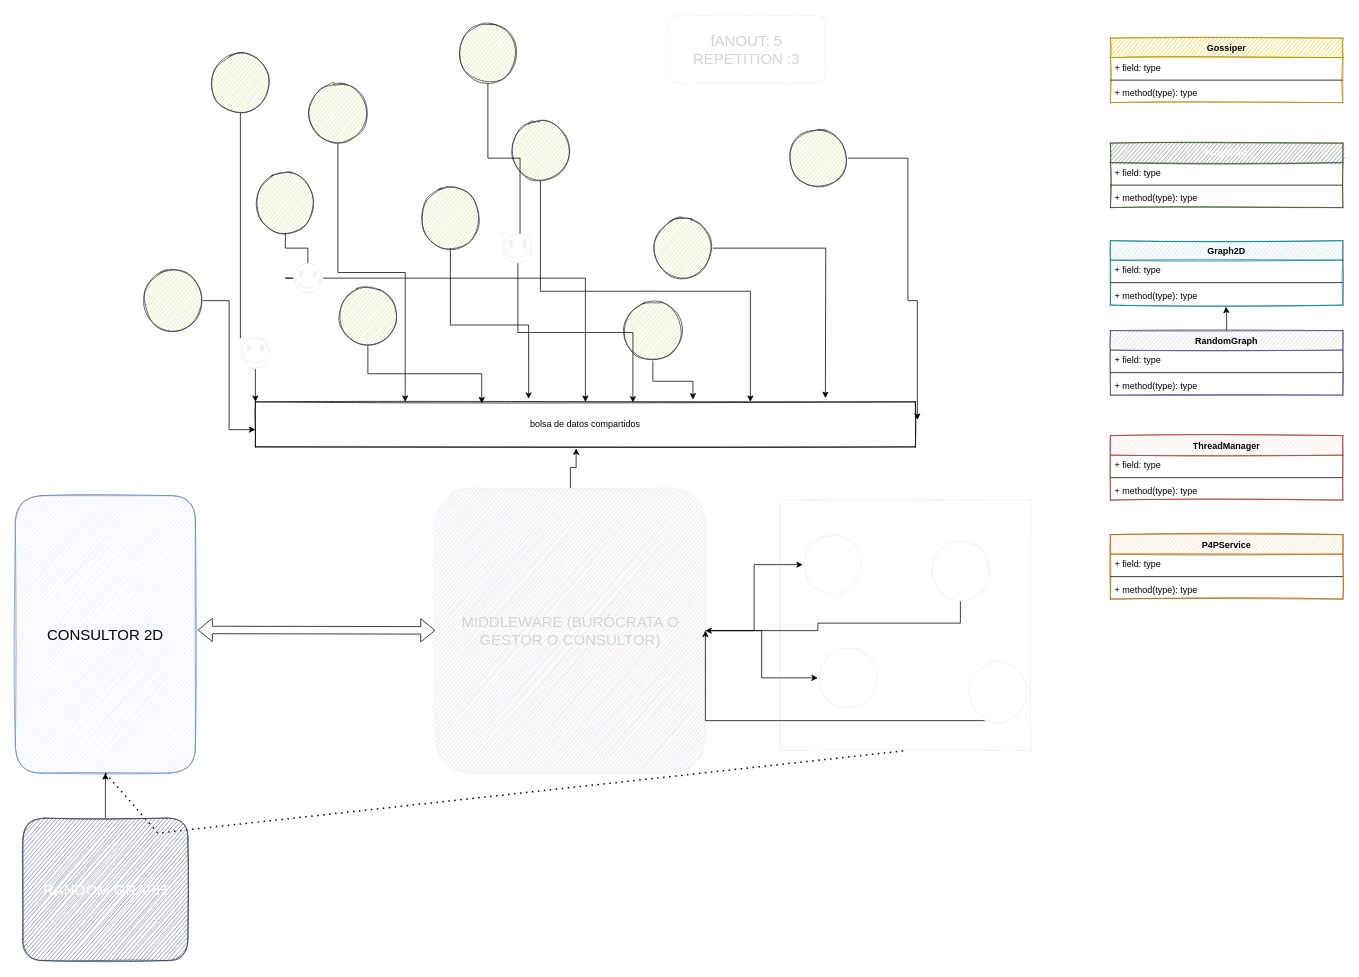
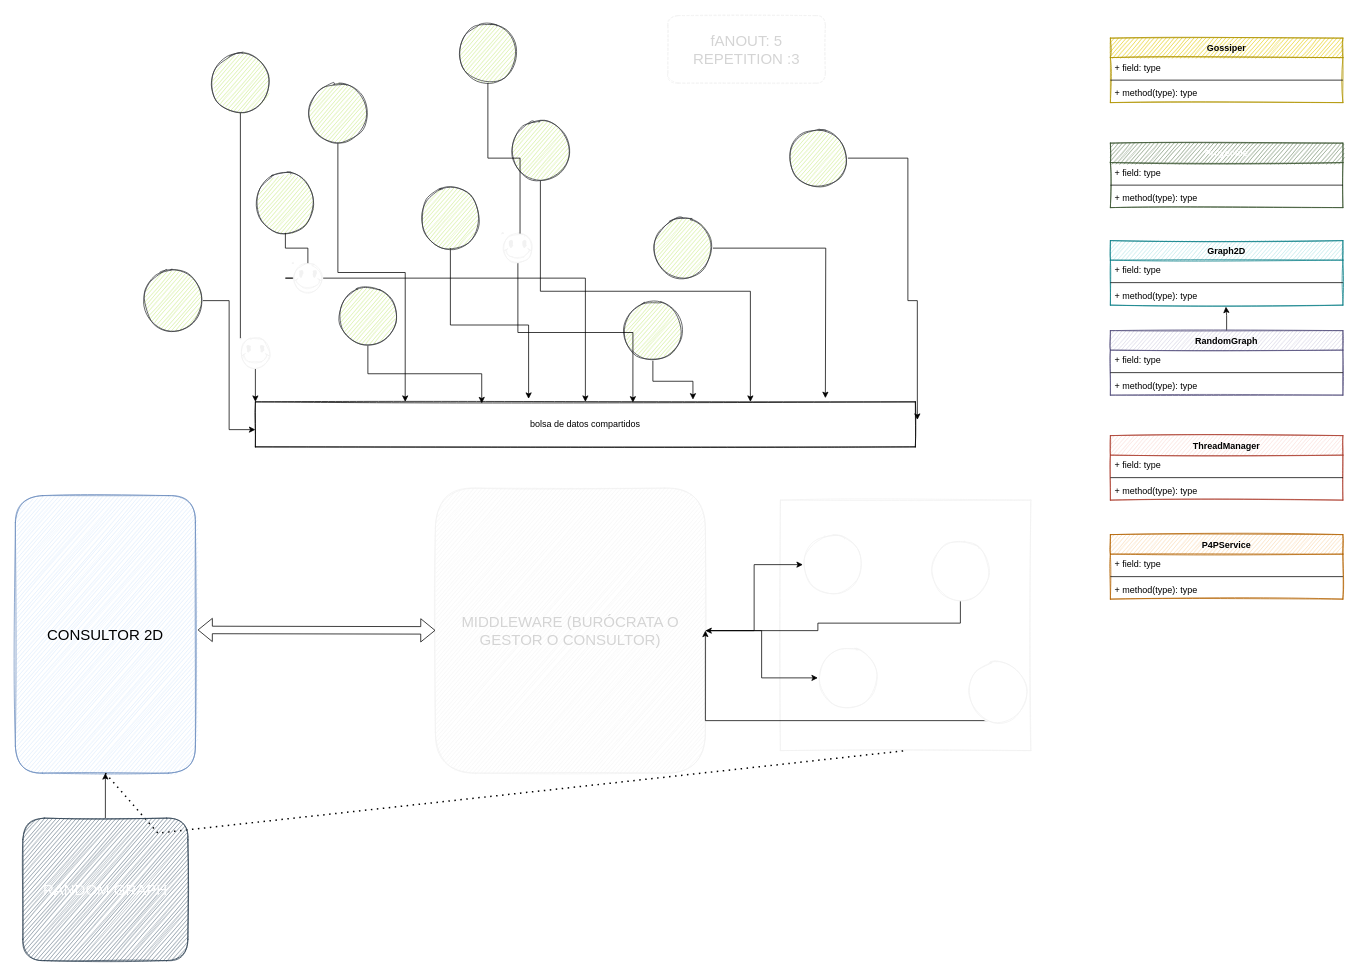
edge "MIDDLEWARE (BURÓCRATA O GESTOR O CONSULTOR)" -> "bolsa de datos compartidos": removed
node "MIDDLEWARE (BURÓCRATA O GESTOR O CONSULTOR)": fillcolor #e1d5e7 -> #f5f5f5
